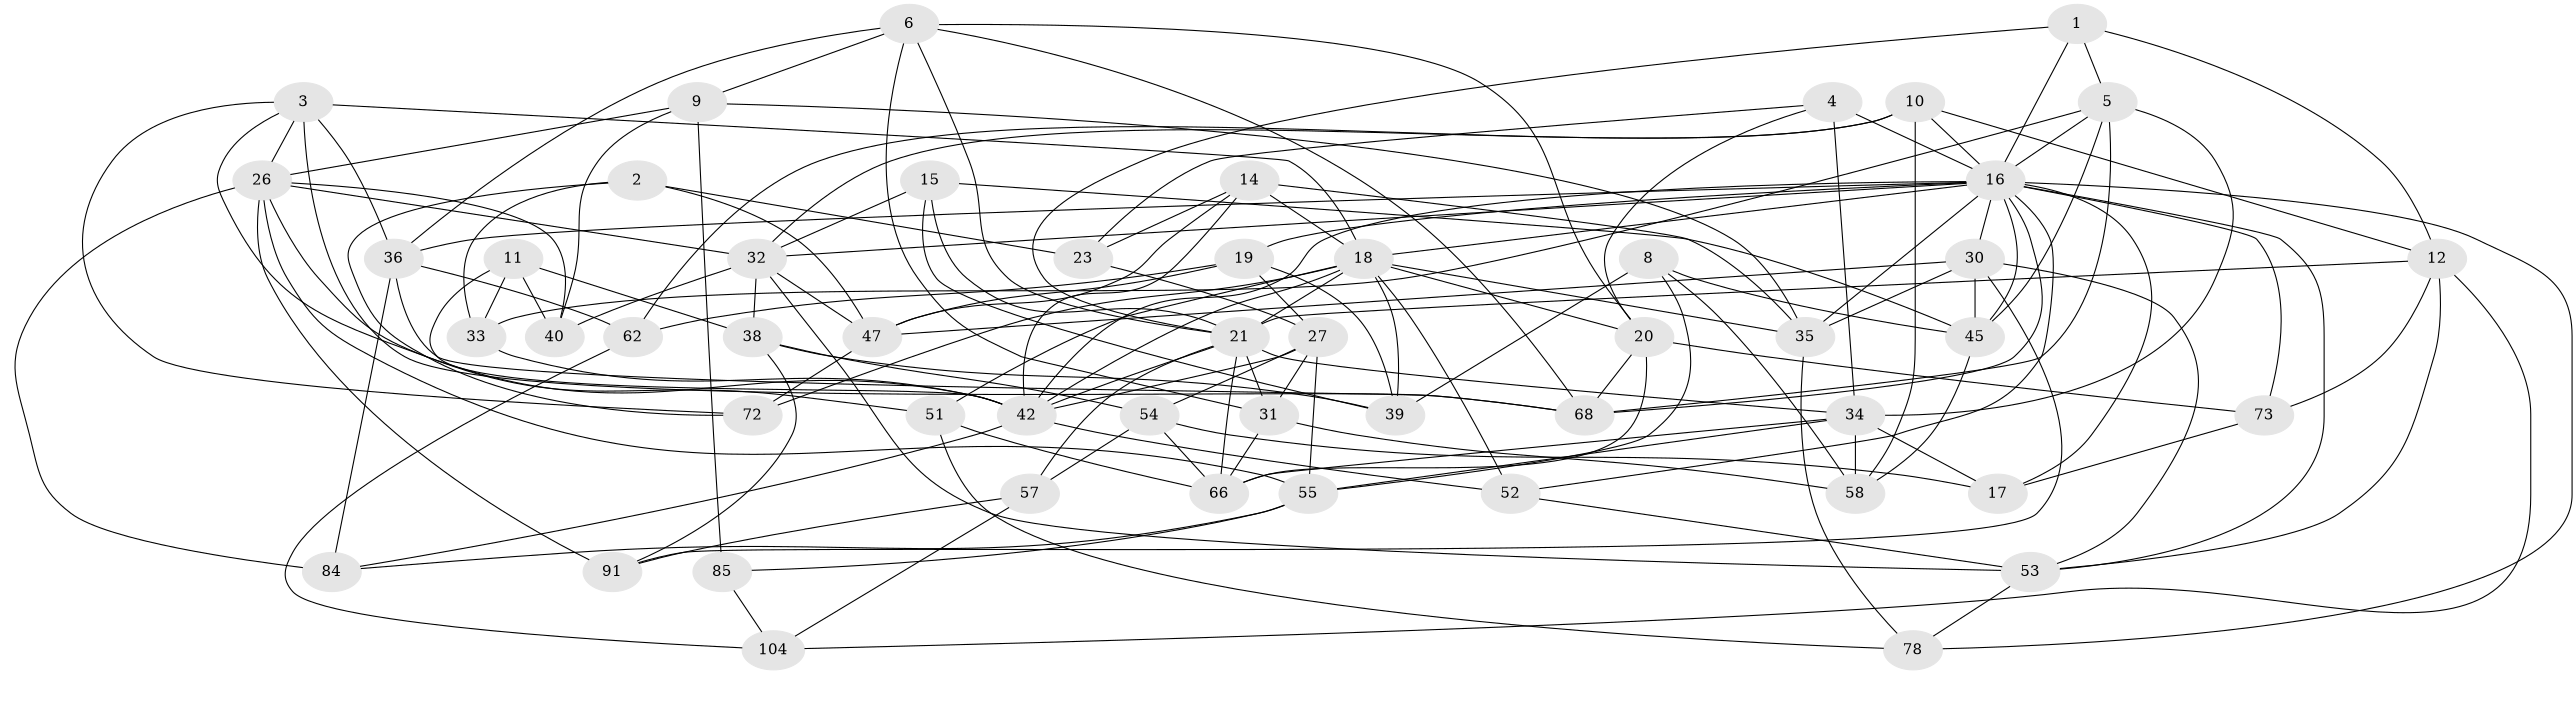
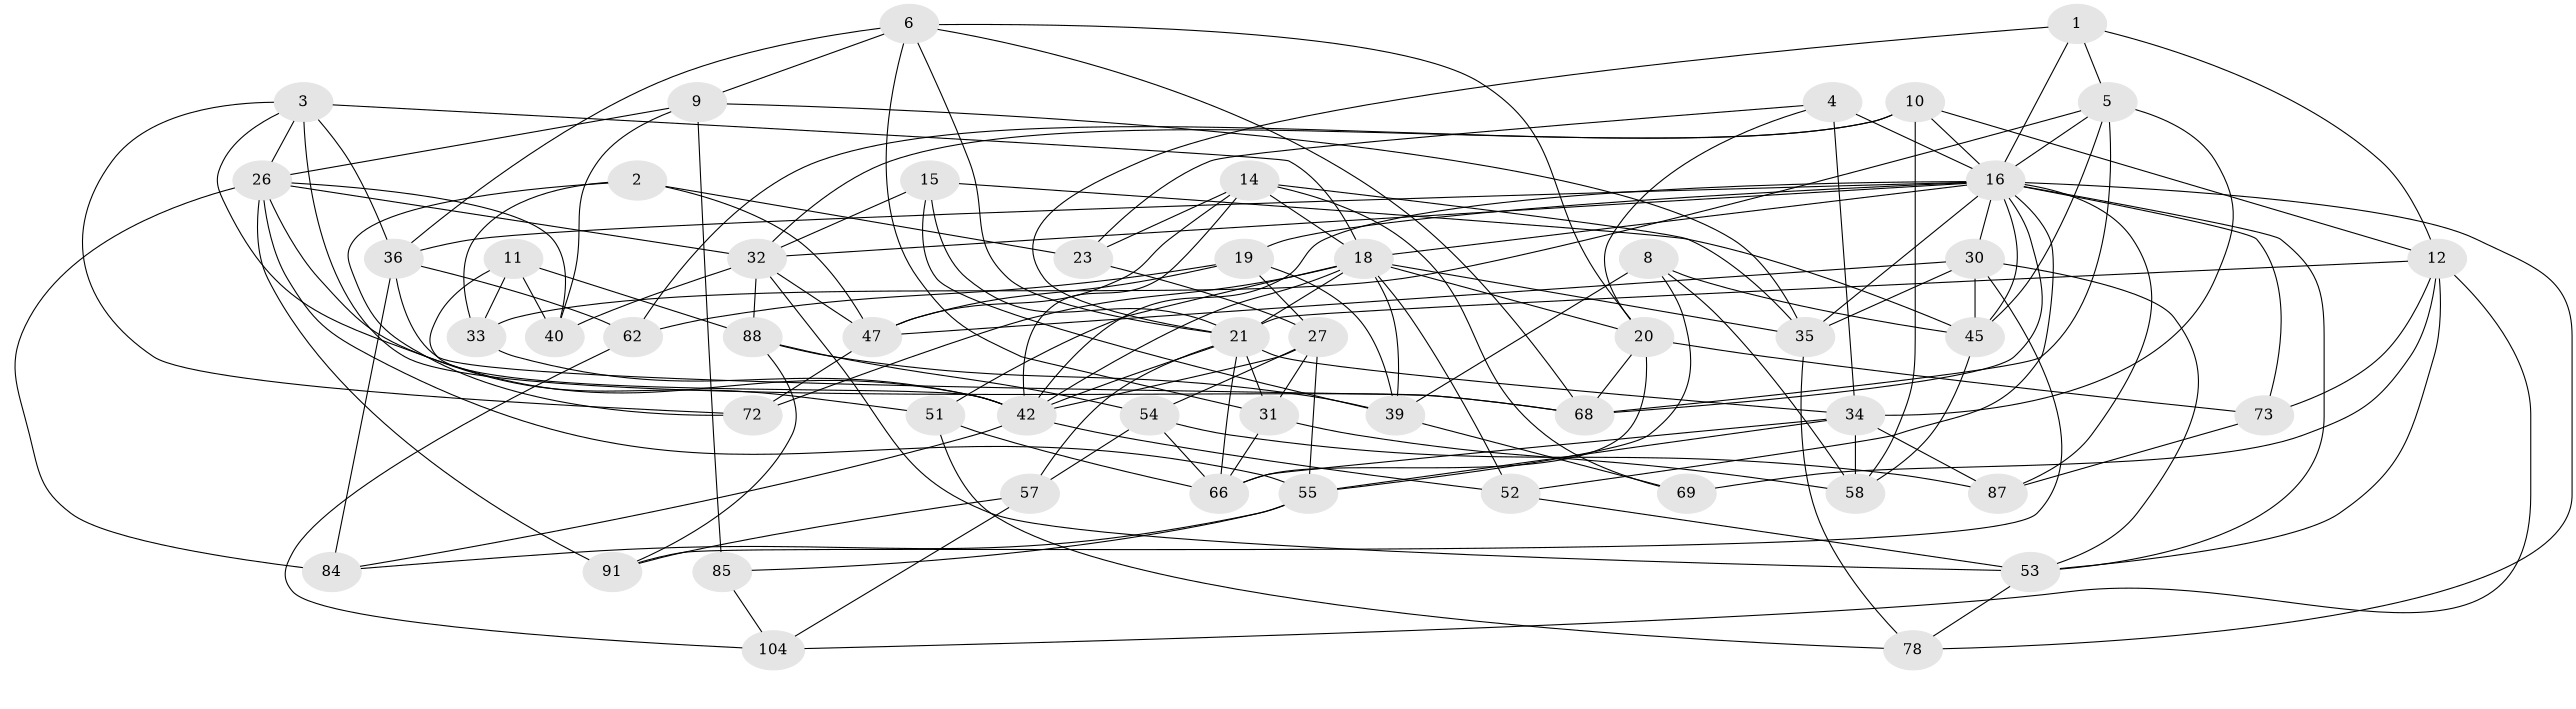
node "38": label "38" -> "88"
node "69": added
node "17": label "17" -> "87"
